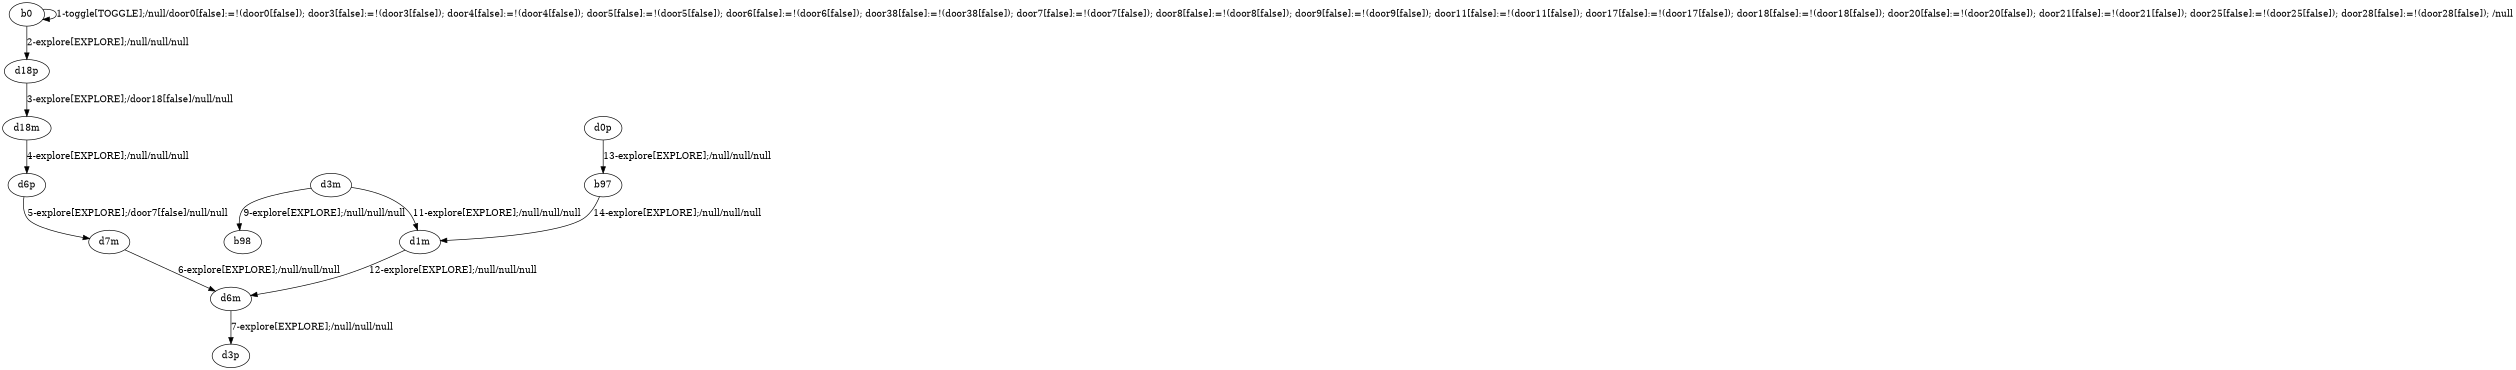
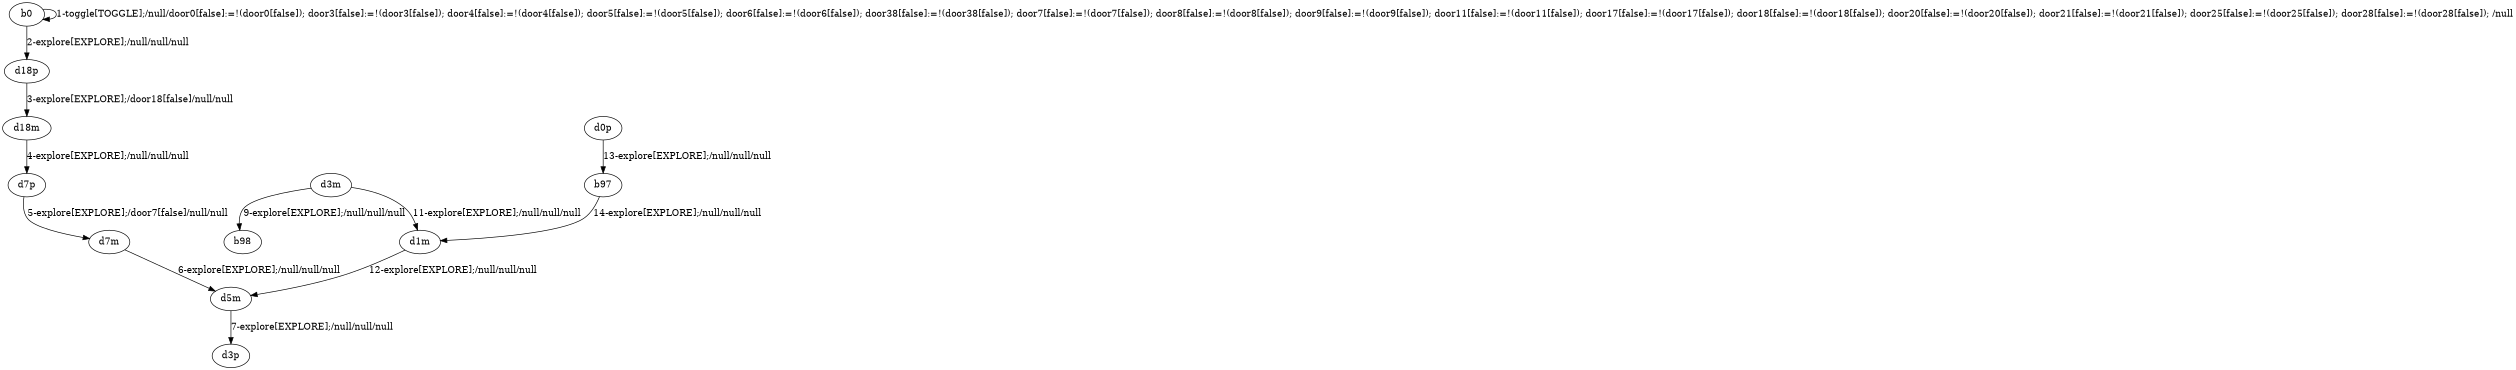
node "d6p": label "d6p" -> "d7p"
node "d6m": label "d6m" -> "d5m"
